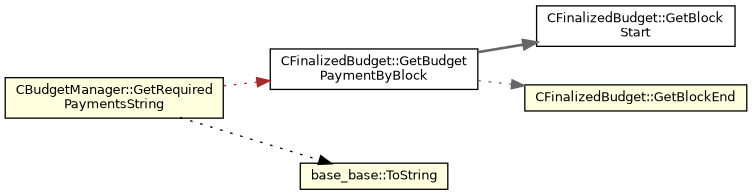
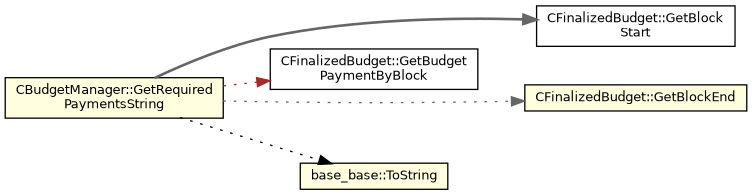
edge "CFinalizedBudget::GetBudget PaymentByBlock" -> "CFinalizedBudget::GetBlock Start": now "CBudgetManager::GetRequired PaymentsString" -> "CFinalizedBudget::GetBlock Start"
edge "CFinalizedBudget::GetBudget PaymentByBlock" -> "CFinalizedBudget::GetBlockEnd": now "CBudgetManager::GetRequired PaymentsString" -> "CFinalizedBudget::GetBlockEnd"
